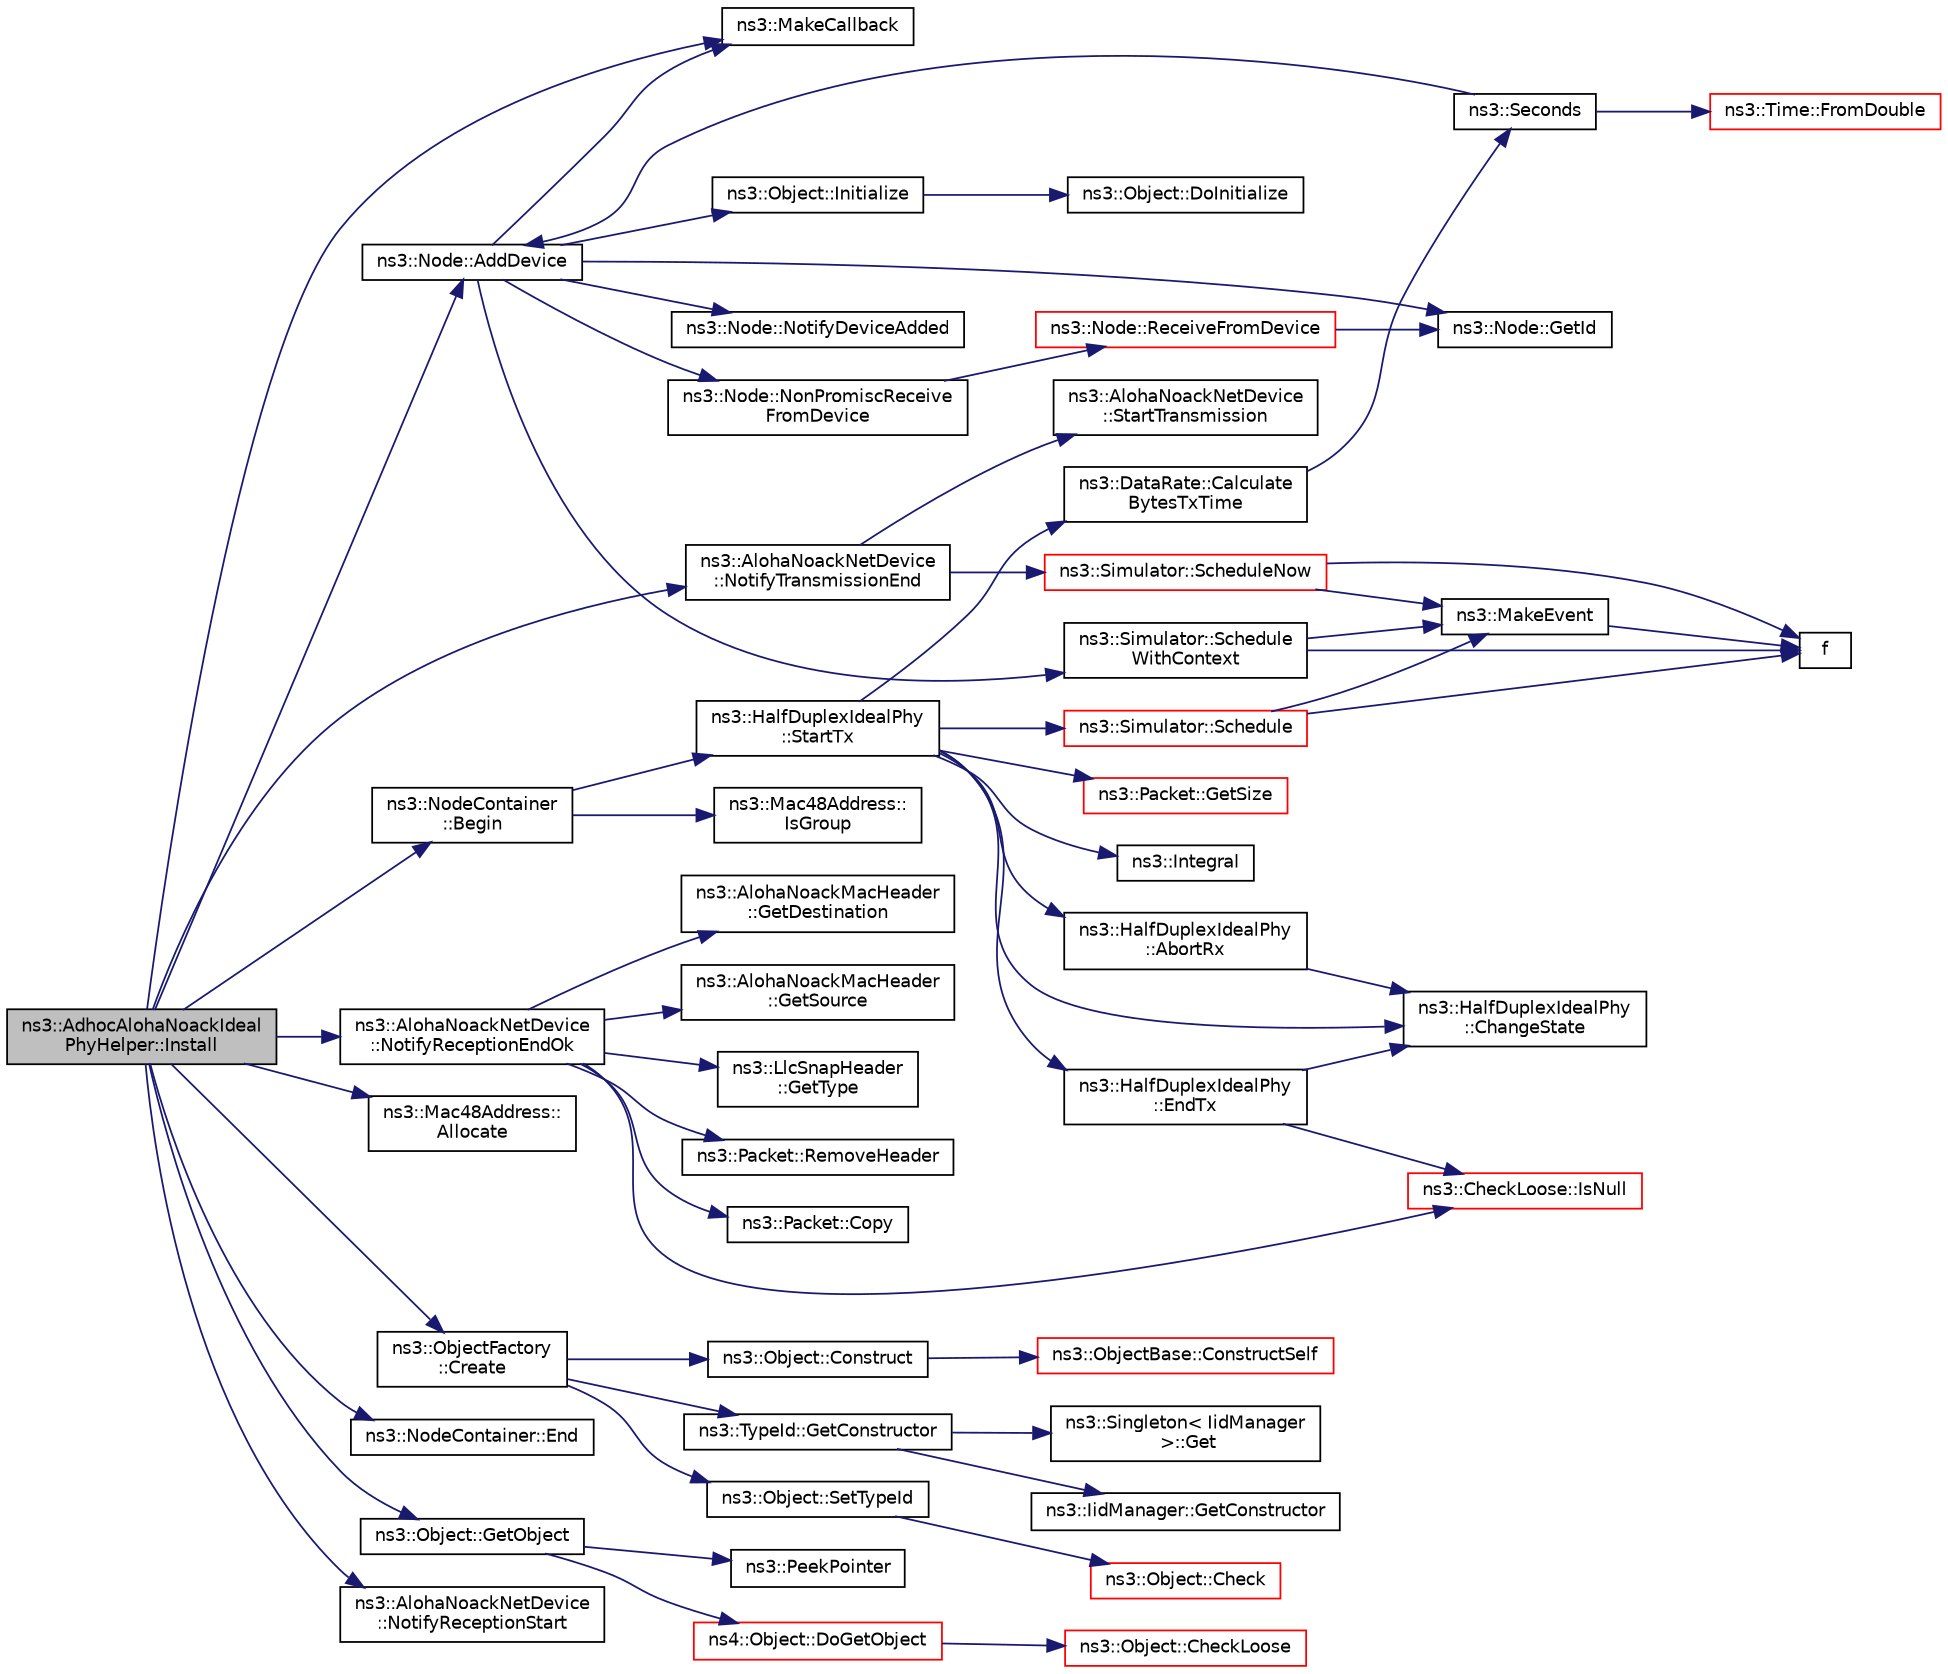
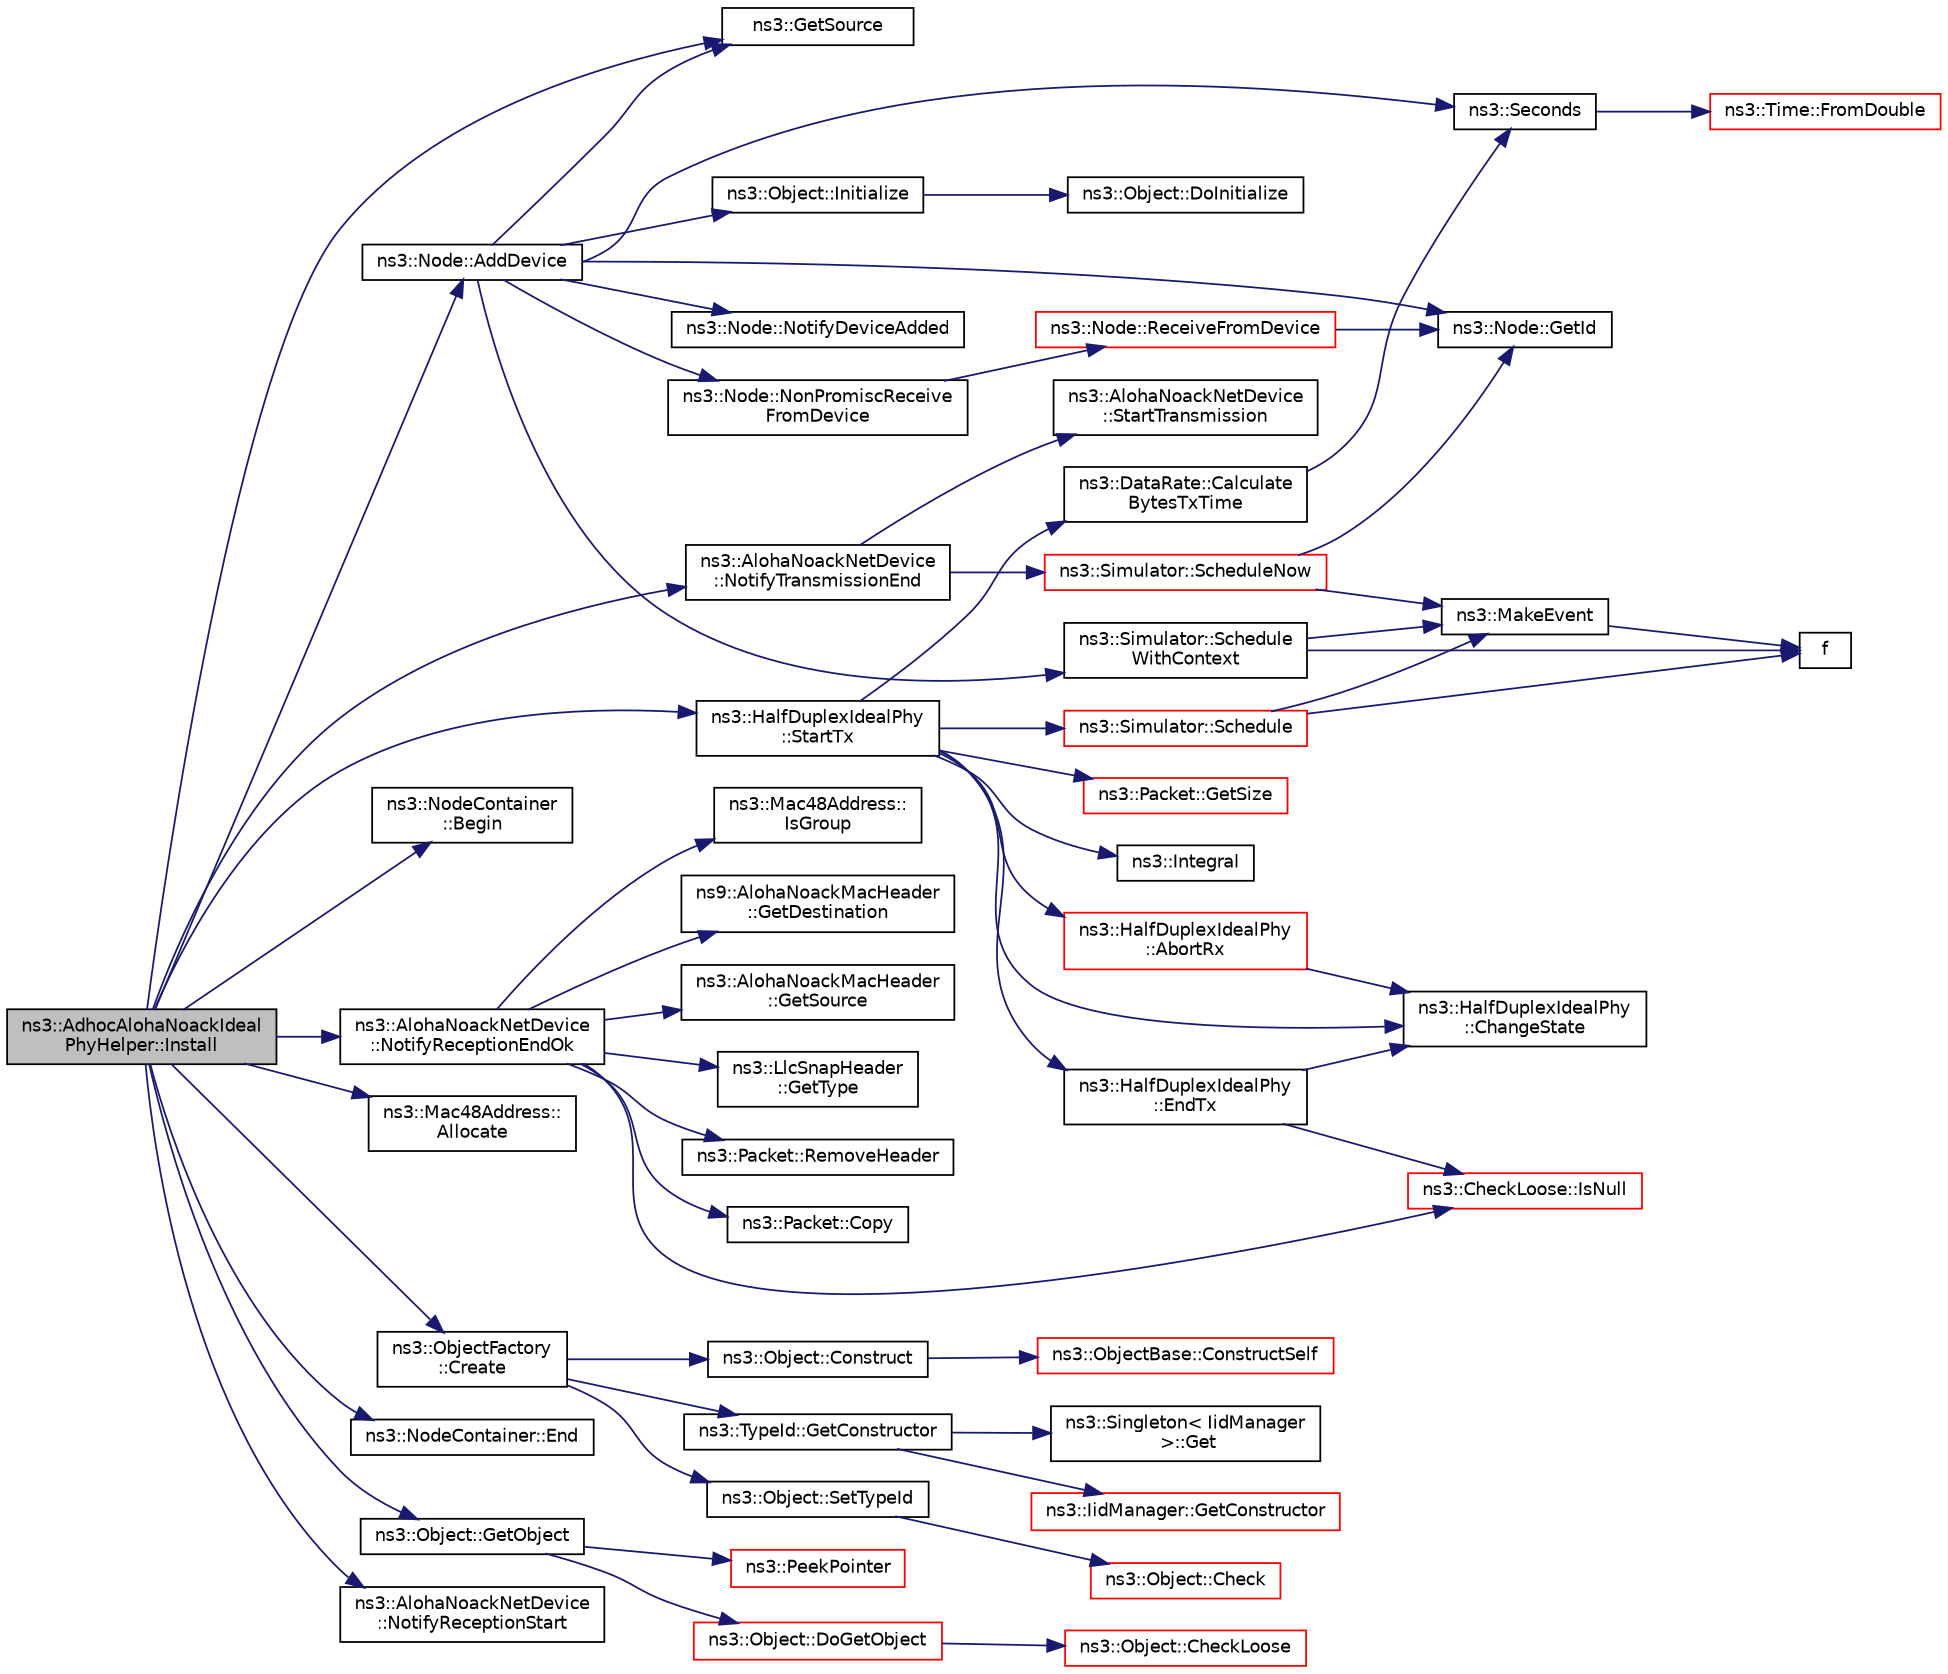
node "ns3::MakeCallback": label "ns3::MakeCallback" -> "ns3::GetSource"
edge "ns3::Seconds" -> "ns3::Node::AddDevice": reversed
edge "ns3::Simulator::ScheduleNow" -> "f": now "ns3::Simulator::ScheduleNow" -> "ns3::Node::GetId"
edge "ns3::NodeContainer ::Begin" -> "ns3::HalfDuplexIdealPhy ::StartTx": now "ns3::AdhocAlohaNoackIdeal PhyHelper::Install" -> "ns3::HalfDuplexIdealPhy ::StartTx"
edge "ns3::NodeContainer ::Begin" -> "ns3::Mac48Address:: IsGroup": now "ns3::AlohaNoackNetDevice ::NotifyReceptionEndOk" -> "ns3::Mac48Address:: IsGroup"
node "ns3::AlohaNoackMacHeader ::GetDestination": label "ns3::AlohaNoackMacHeader ::GetDestination" -> "ns9::AlohaNoackMacHeader ::GetDestination"
node "ns3::HalfDuplexIdealPhy ::AbortRx": color black -> red
node "ns3::IidManager::GetConstructor": color black -> red
node "ns3::PeekPointer": color black -> red
node "ns4::Object::DoGetObject": label "ns4::Object::DoGetObject" -> "ns3::Object::DoGetObject"
